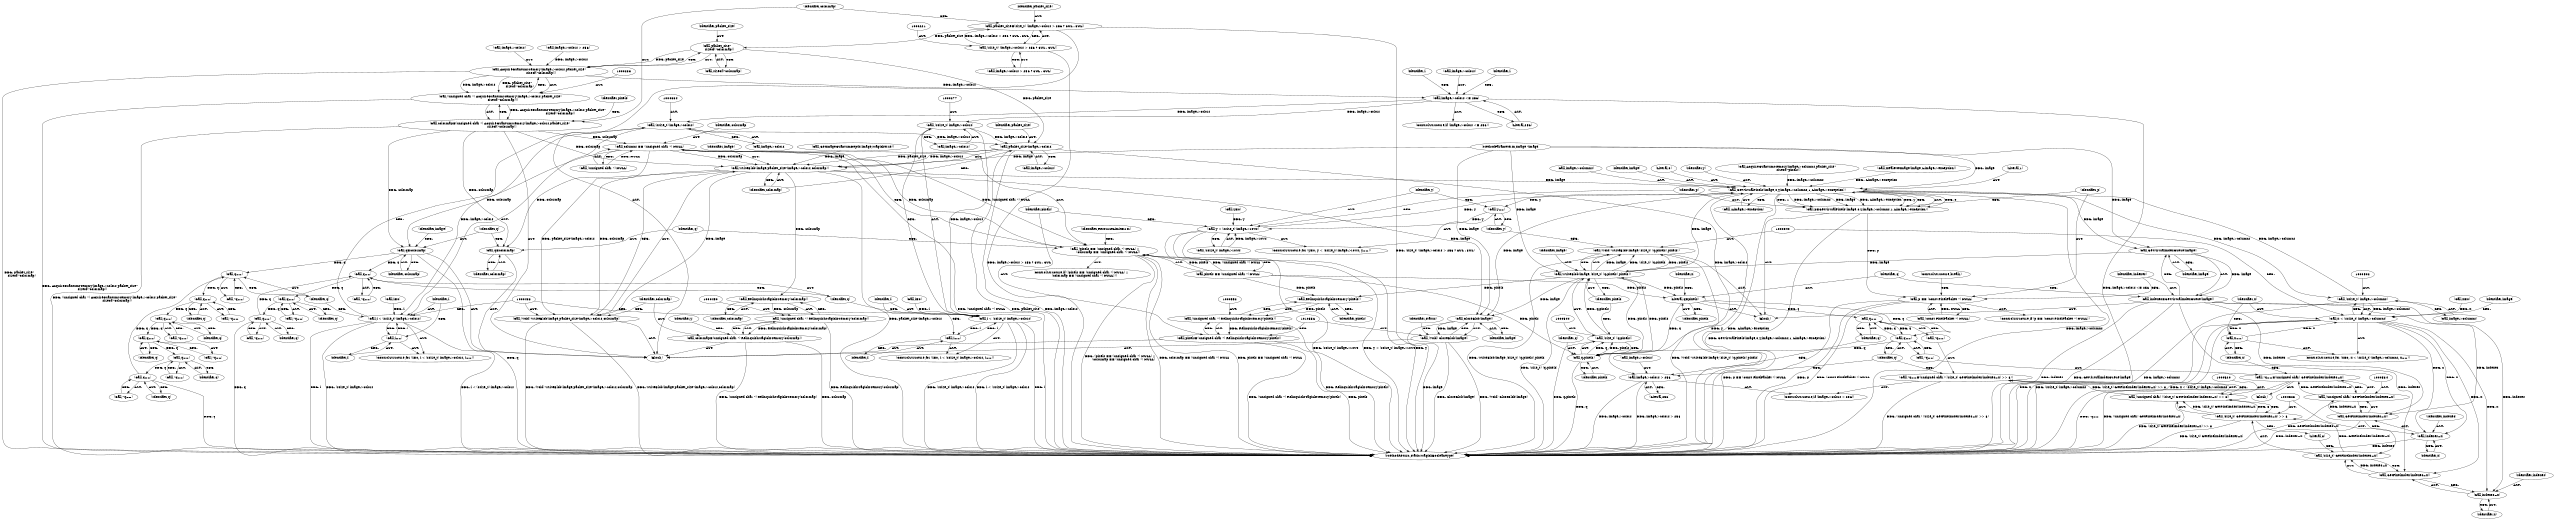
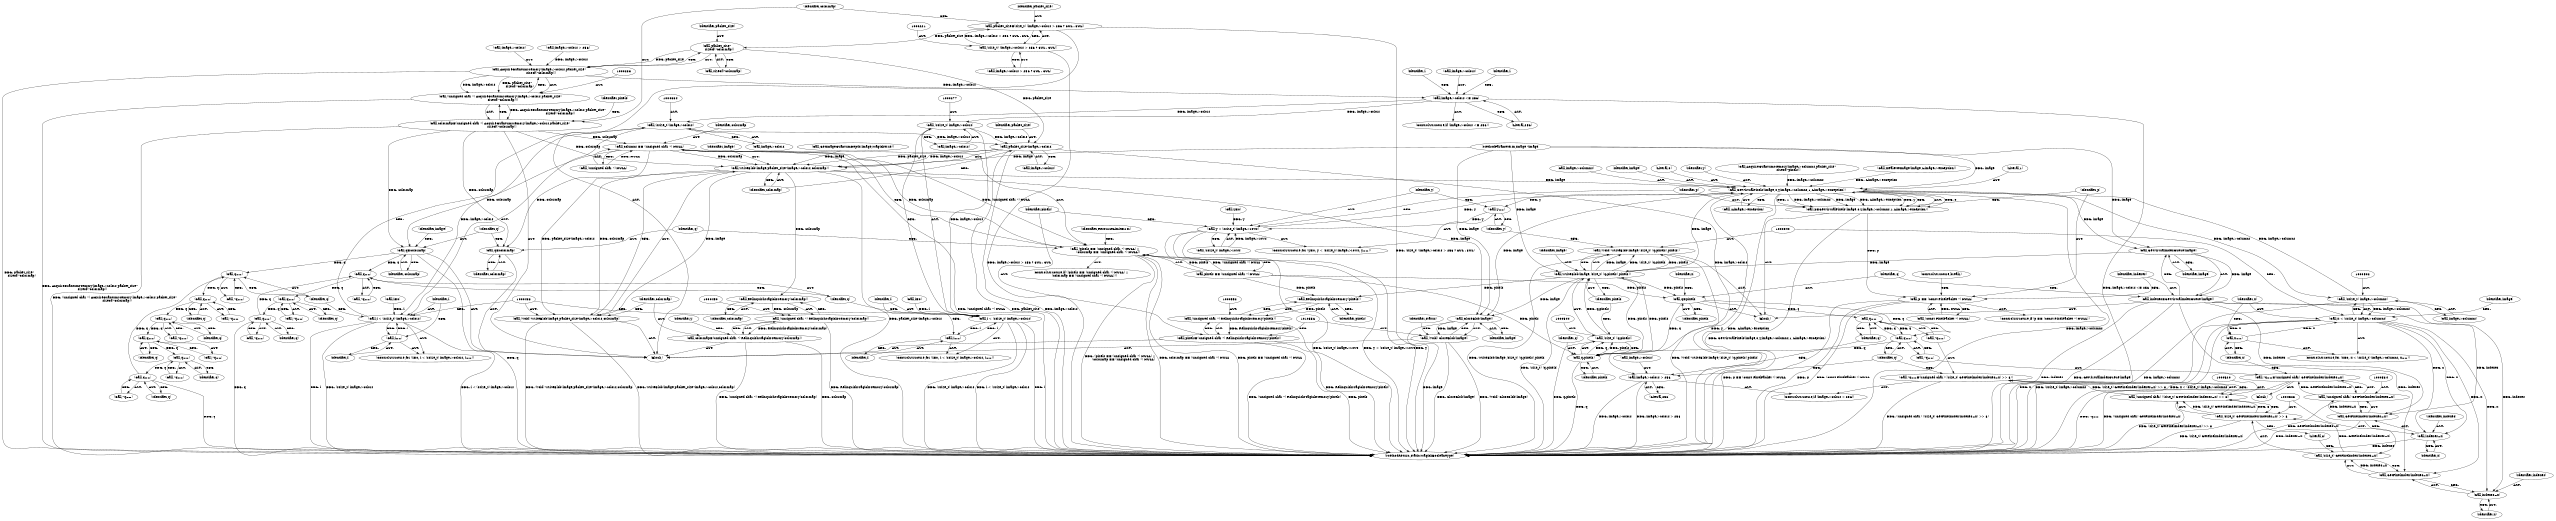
node "(Literal,q=pixels)": label "(Literal,q=pixels)" -> "(Call,q=pixels)"
node "(Call,x=0)": removed
